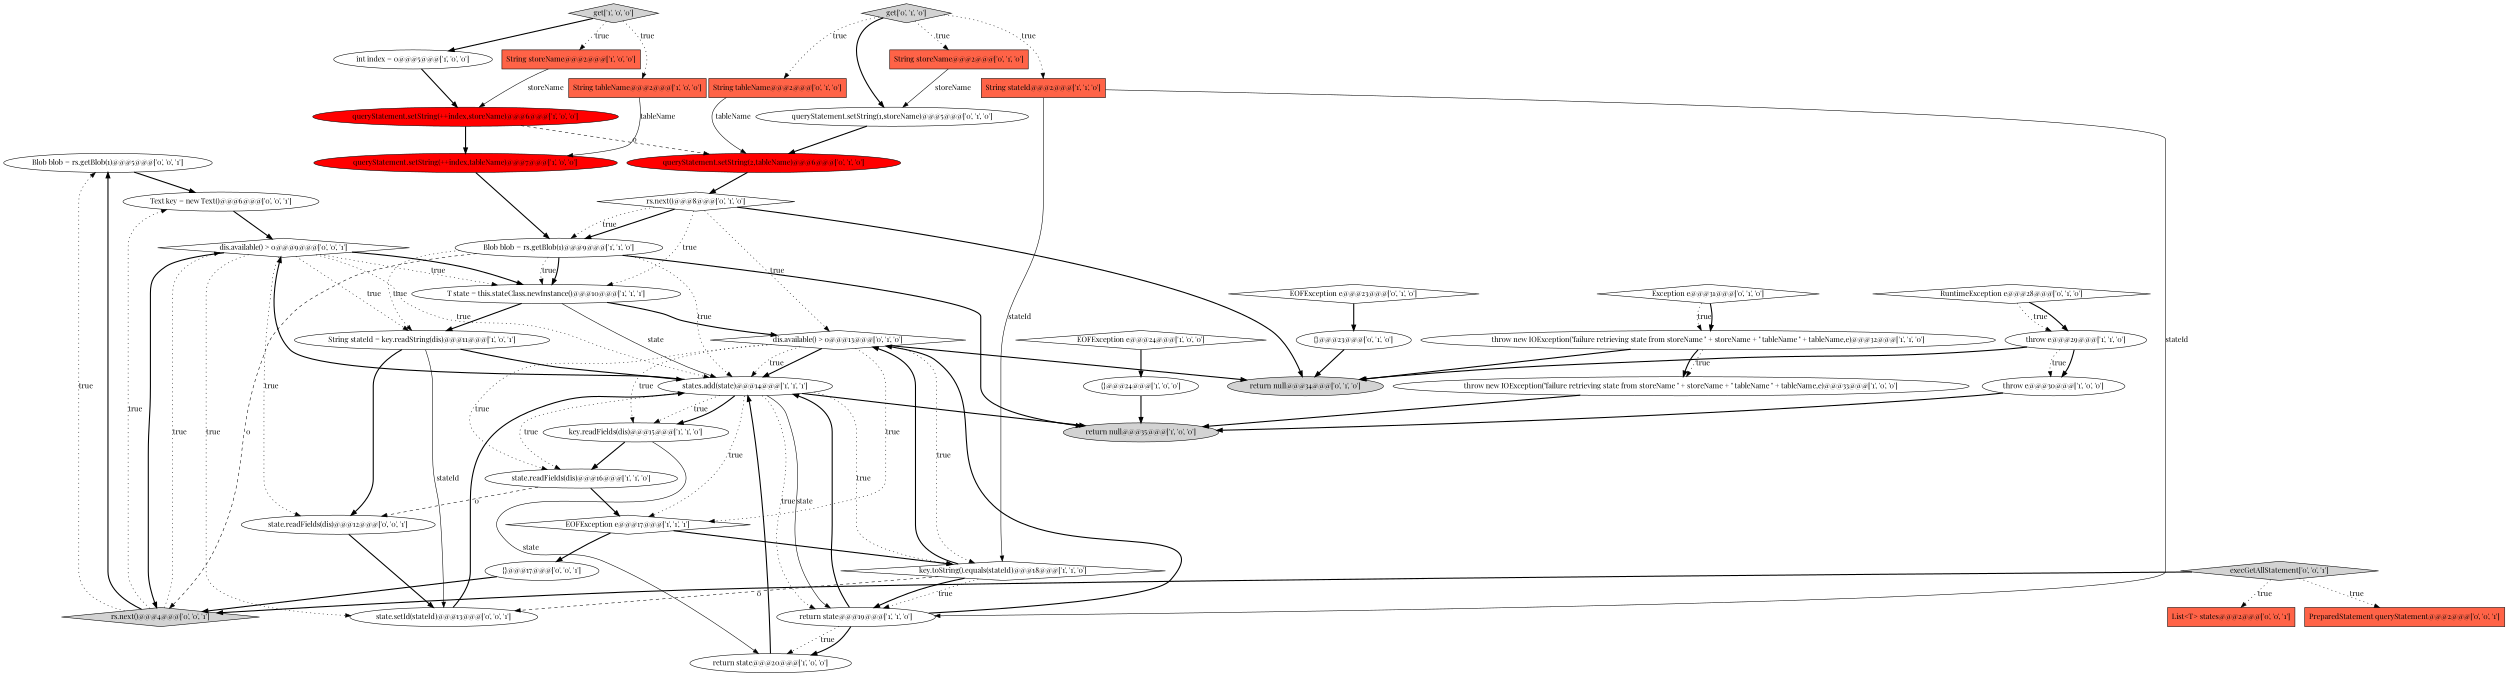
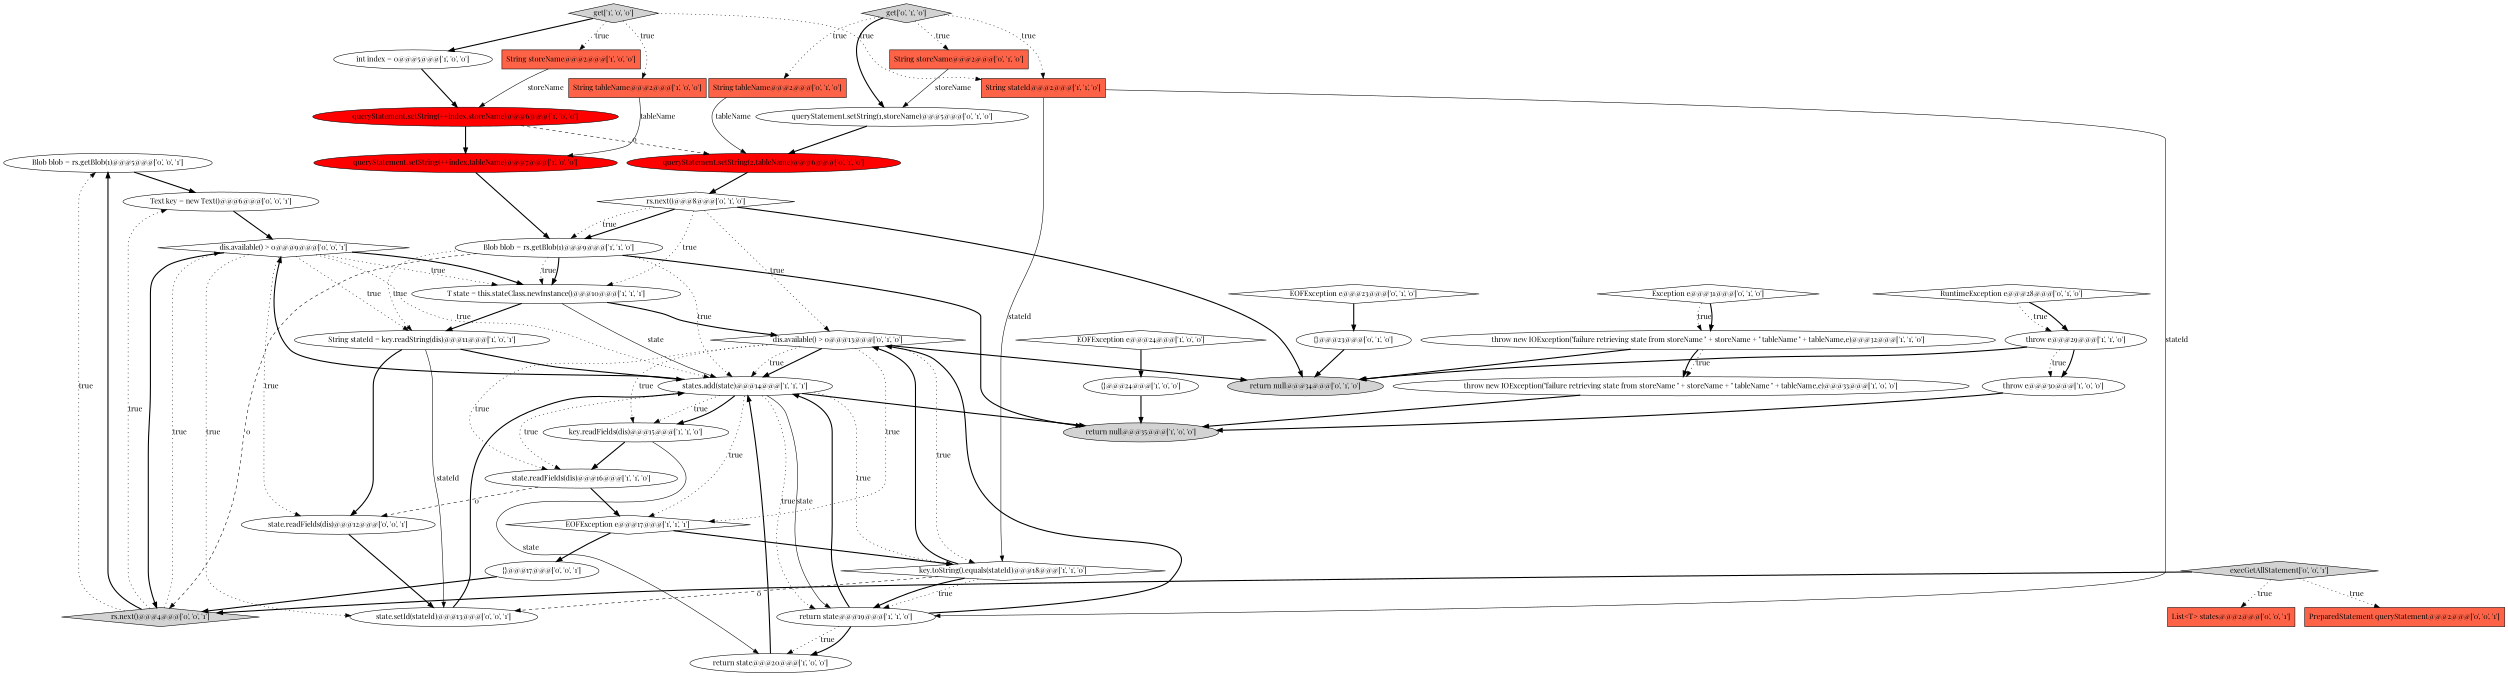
edge "get['1', '0', '0']" -> "String stateId@@@2@@@['1', '1', '0']": added, label "true"
